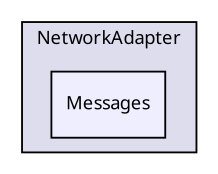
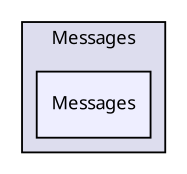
cluster "NetworkAdapter": label "NetworkAdapter" -> "Messages"
